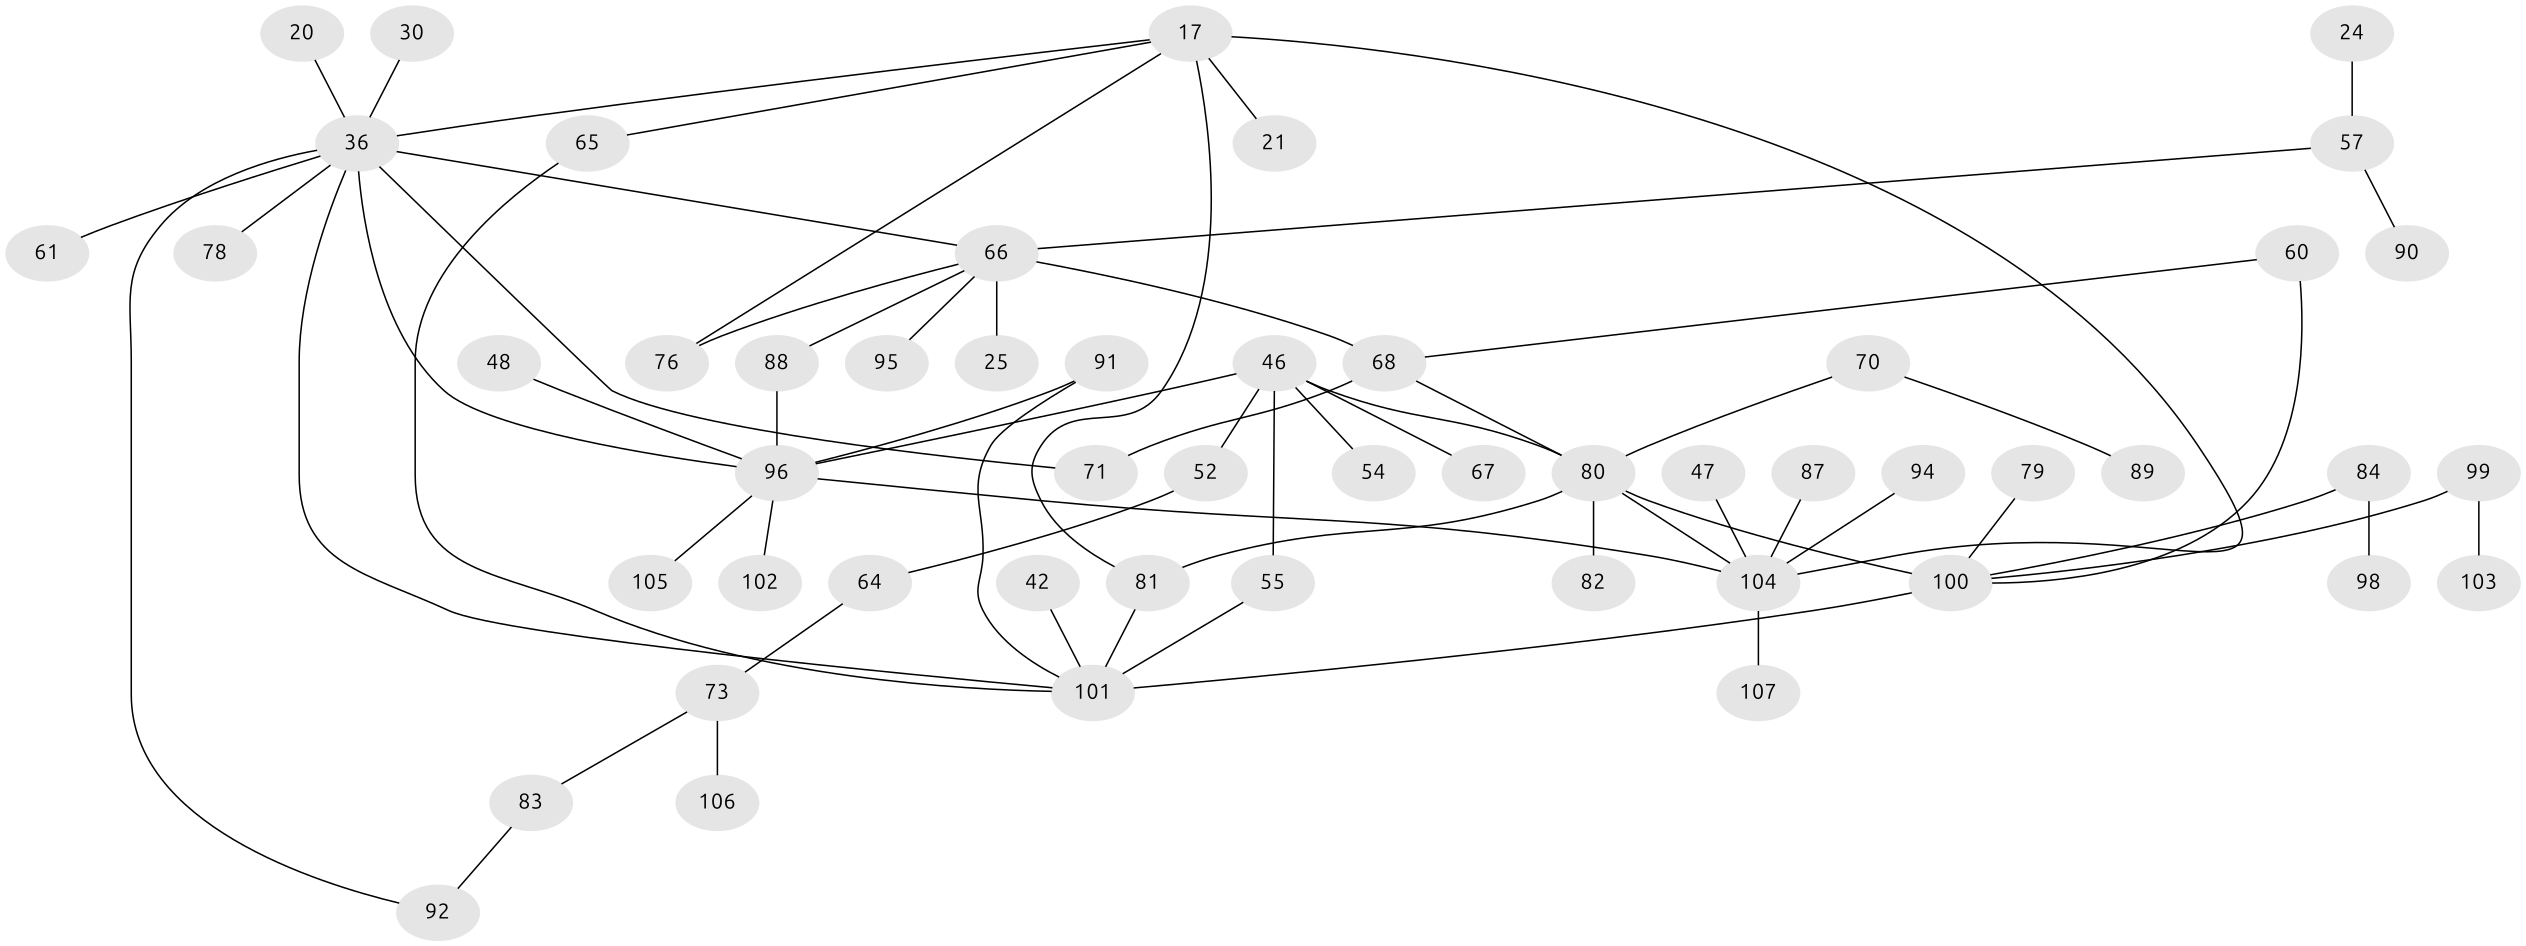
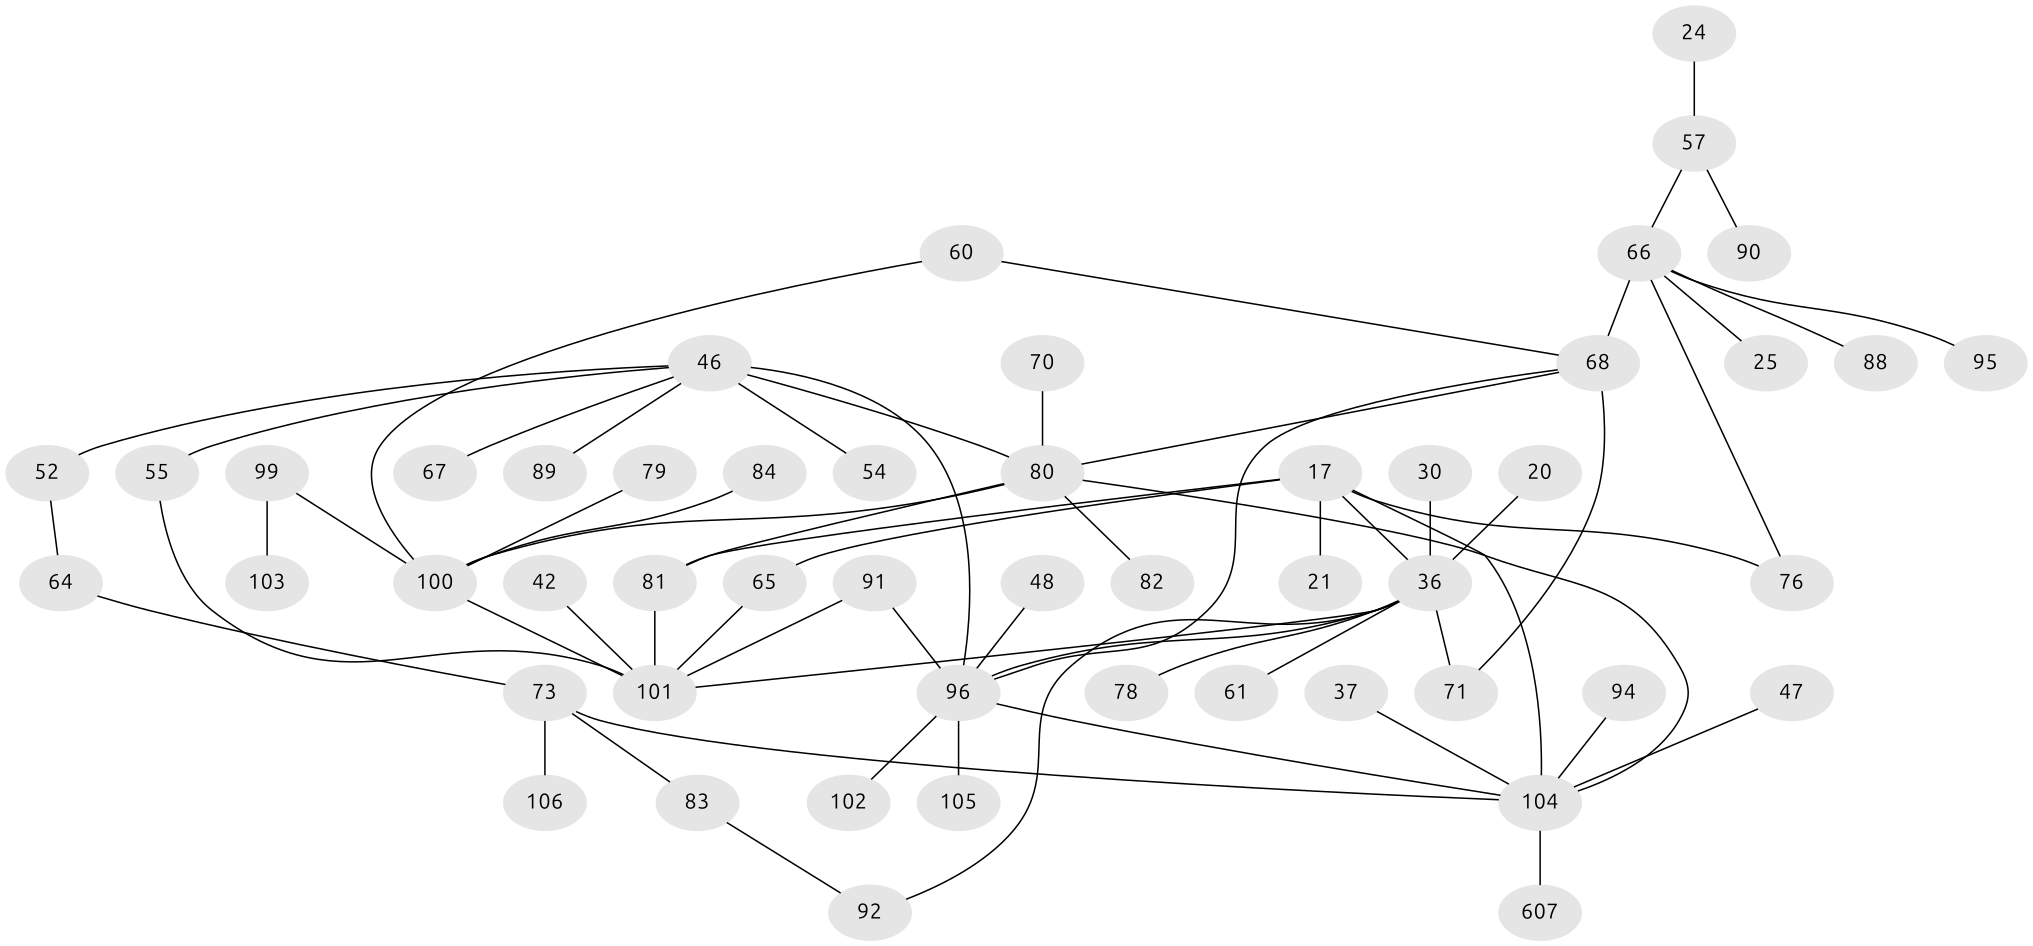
edge "36" -- "66": removed
edge "70" -- "89": now "46" -- "89"
edge "88" -- "96": now "68" -- "96"
node "87": label "87" -> "37"
node "98": removed
node "107": label "107" -> "607"
edge "73" -- "104": added
